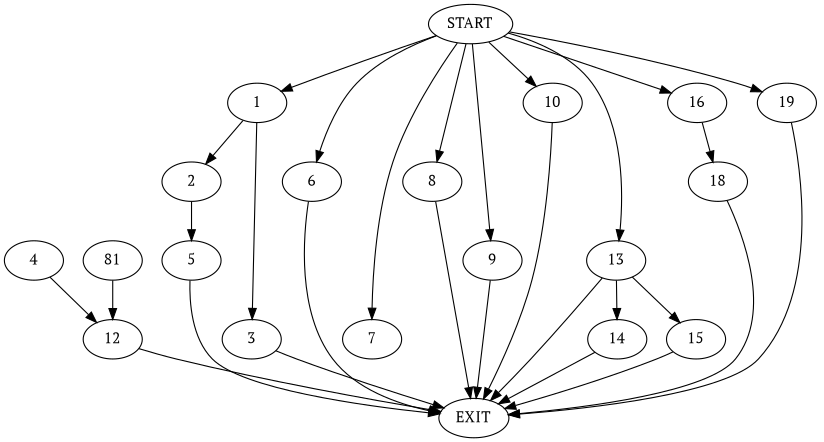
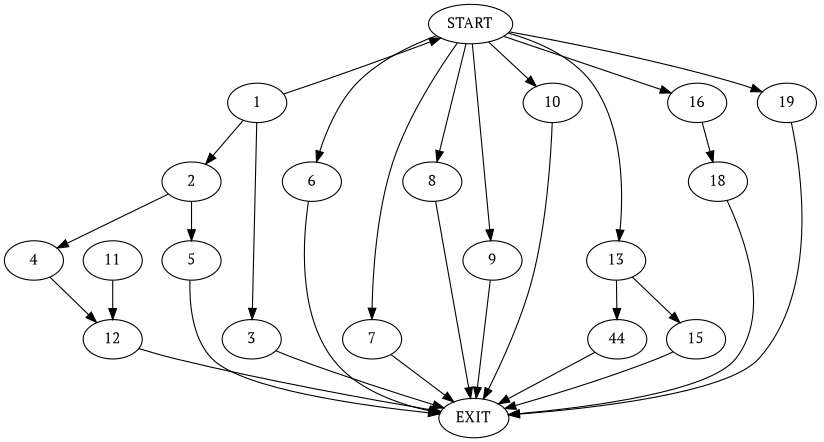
edge "START" -> "1": reversed
edge "2" -> "4": added
node "81": label "81" -> "11"
edge "13" -> "EXIT": now "7" -> "EXIT"
node "14": label "14" -> "44"
